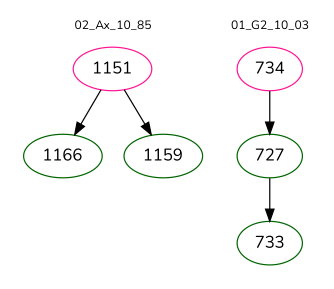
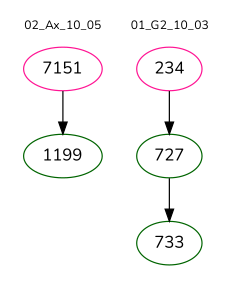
cluster "02_Ax_10_85": label "02_Ax_10_85" -> "02_Ax_10_05"
node "1151": label "1151" -> "7151"
node "734": label "734" -> "234"
node "1166": removed
node "1159": label "1159" -> "1199"
